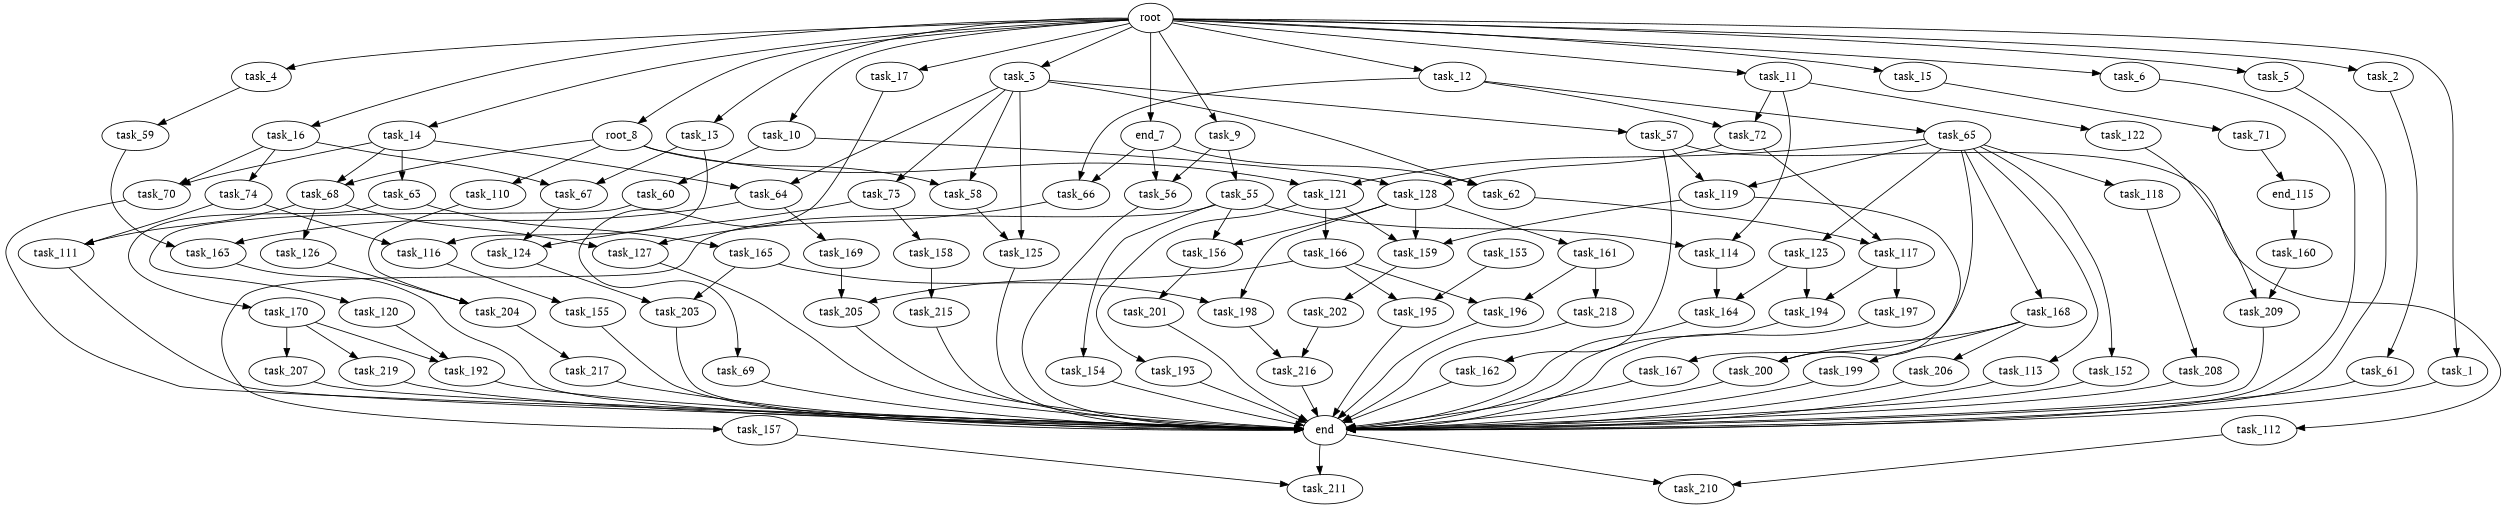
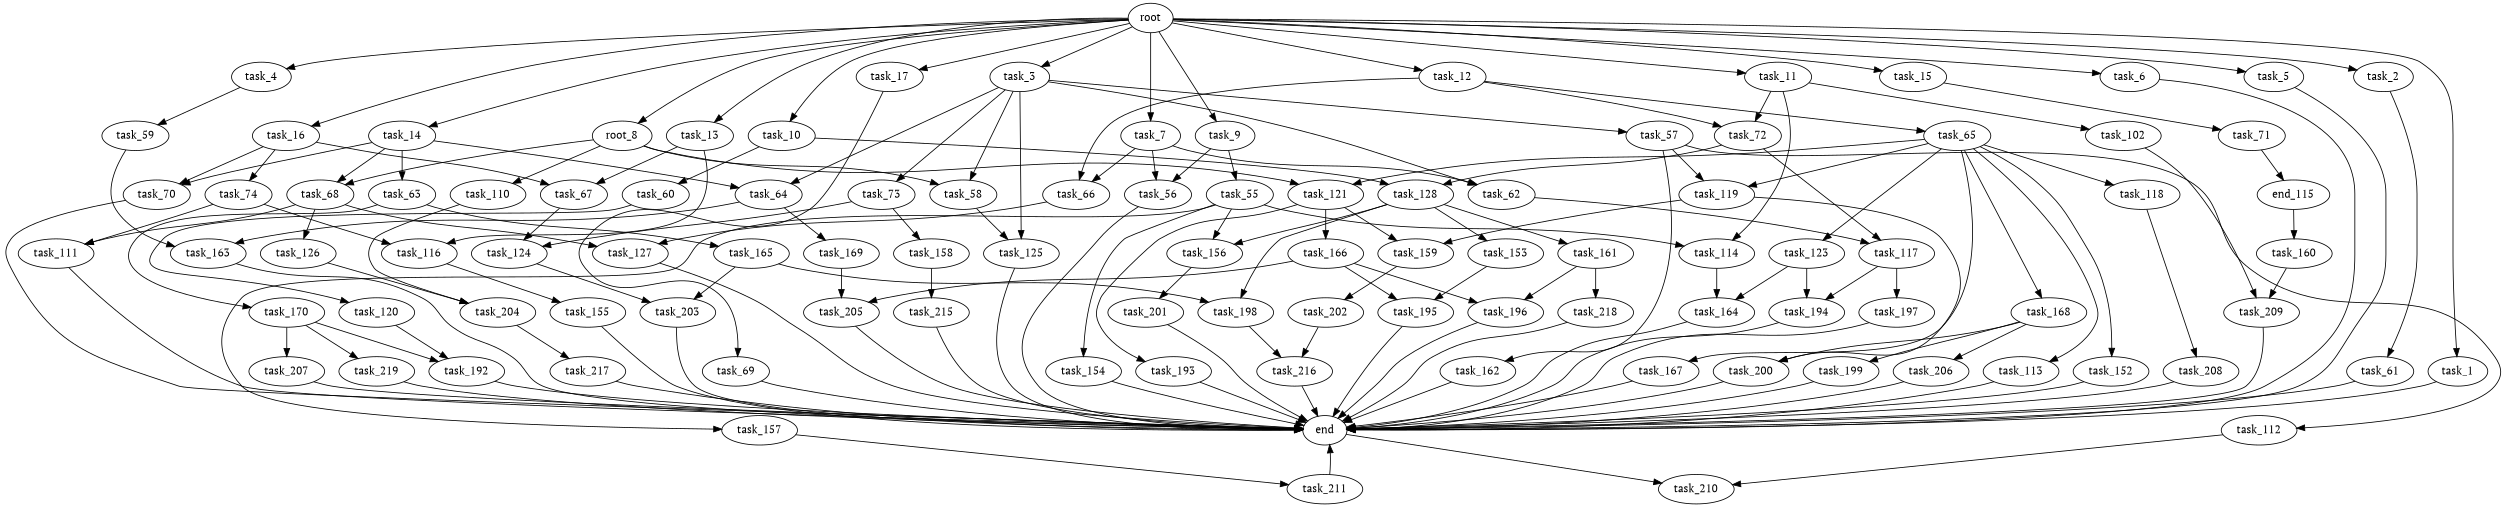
node "end_7": label "end_7" -> "task_7"
node "task_122": label "task_122" -> "task_102"
edge "task_128" -> "task_159": now "task_128" -> "task_153"
edge "end" -> "task_211": reversed
